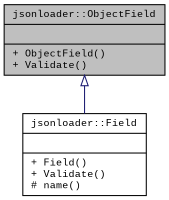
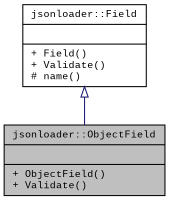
edge "jsonloader::Field" -> "jsonloader::ObjectField": reversed
